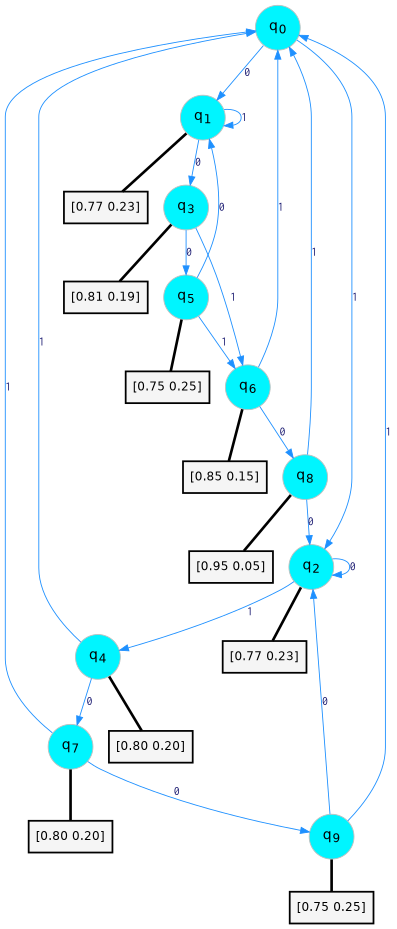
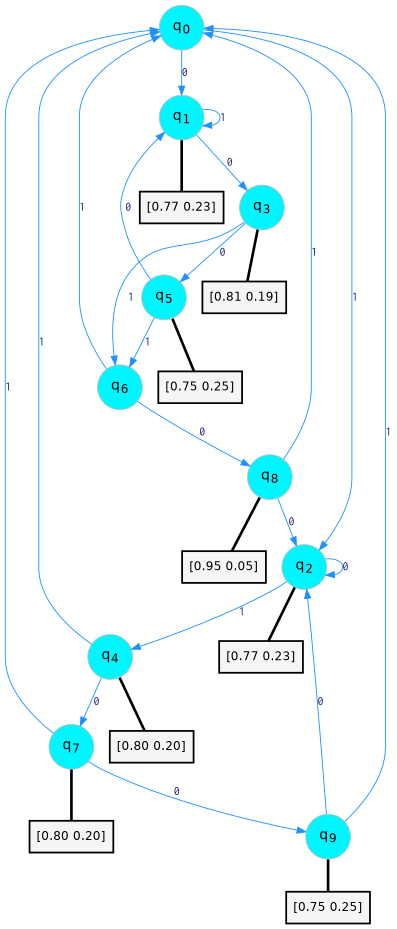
node "[0.85 0.15]": removed
